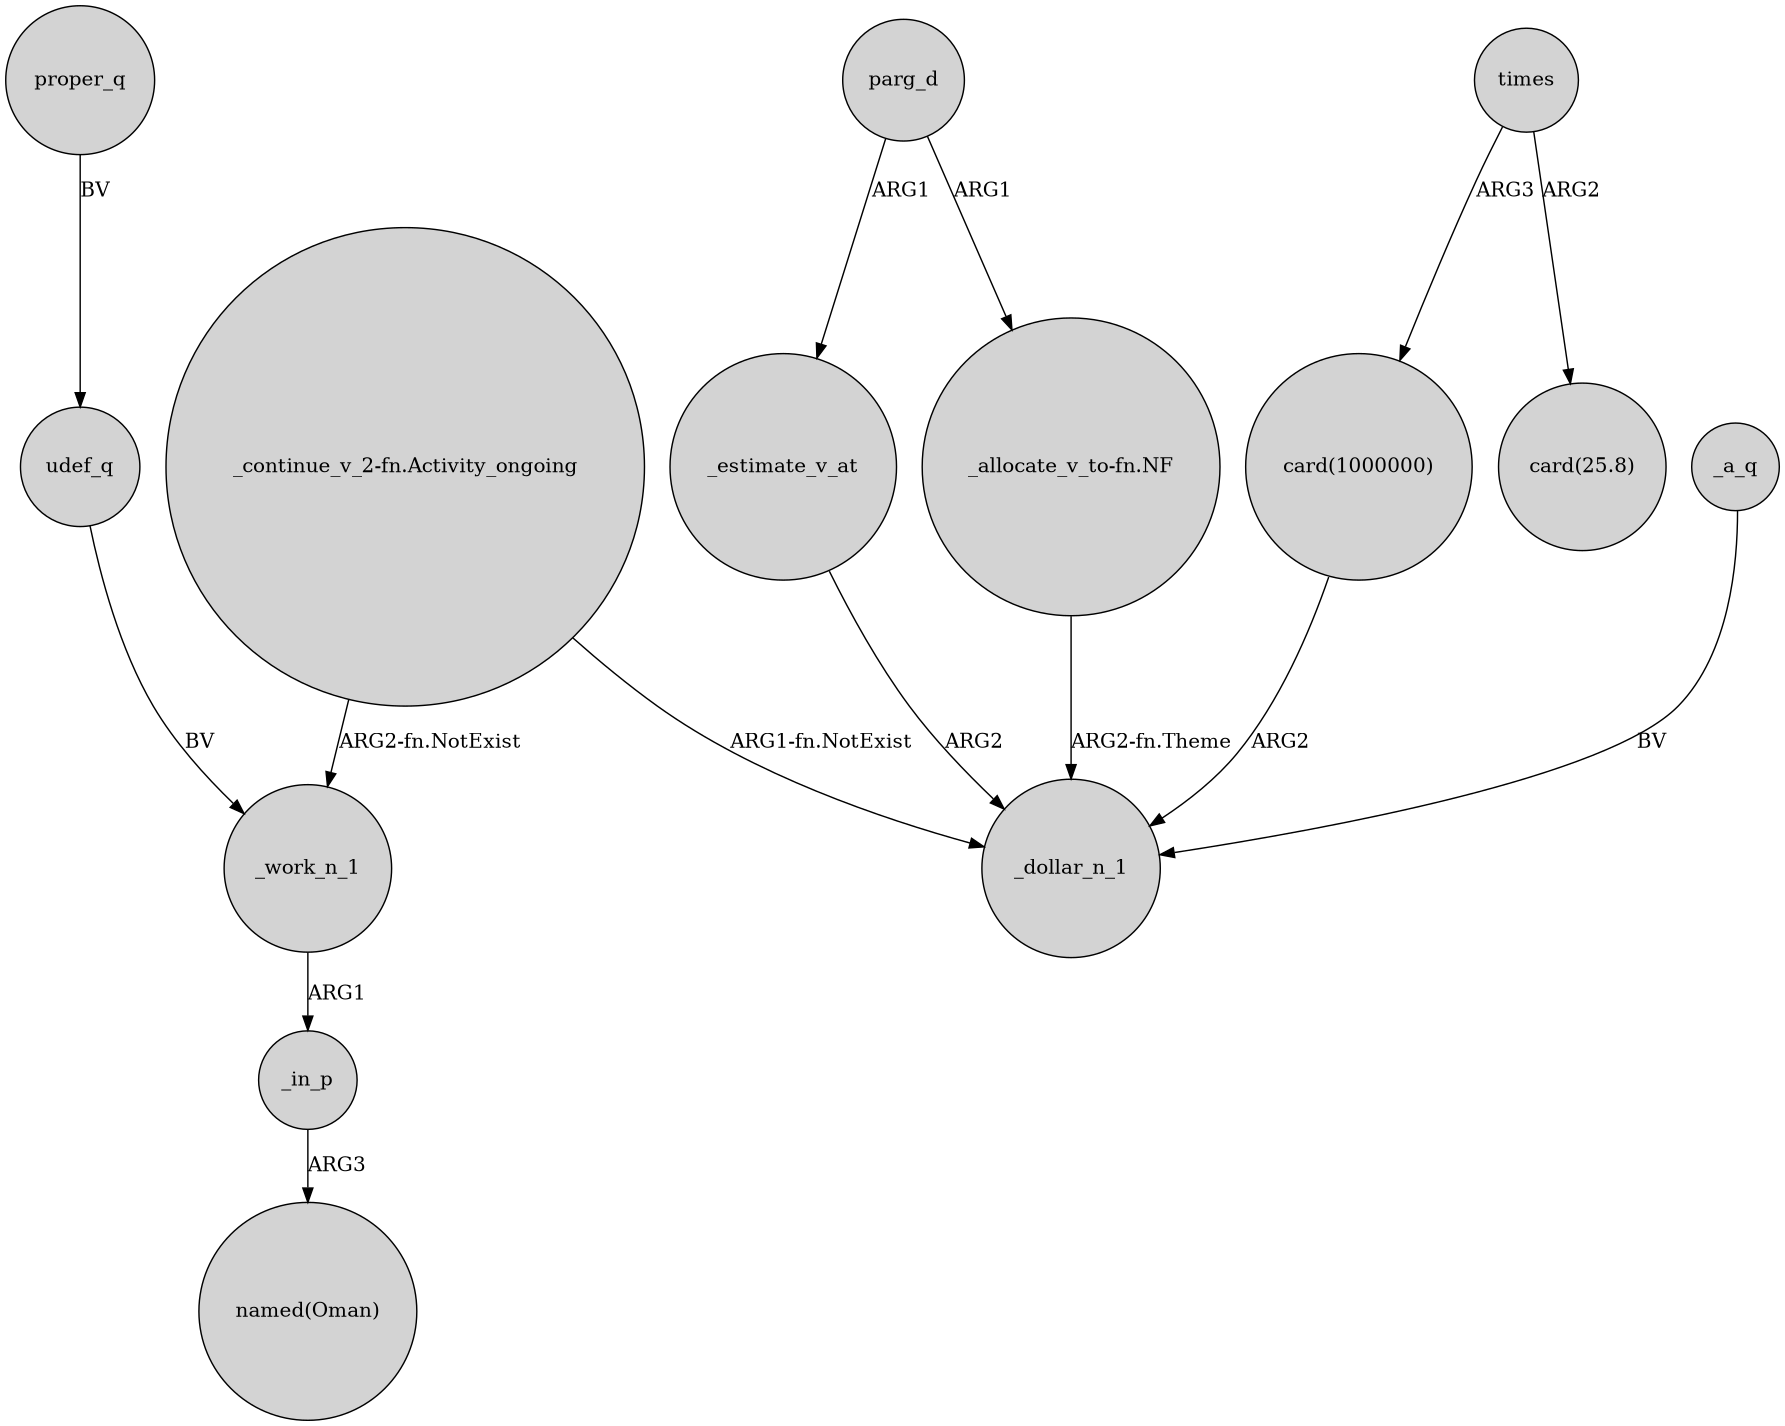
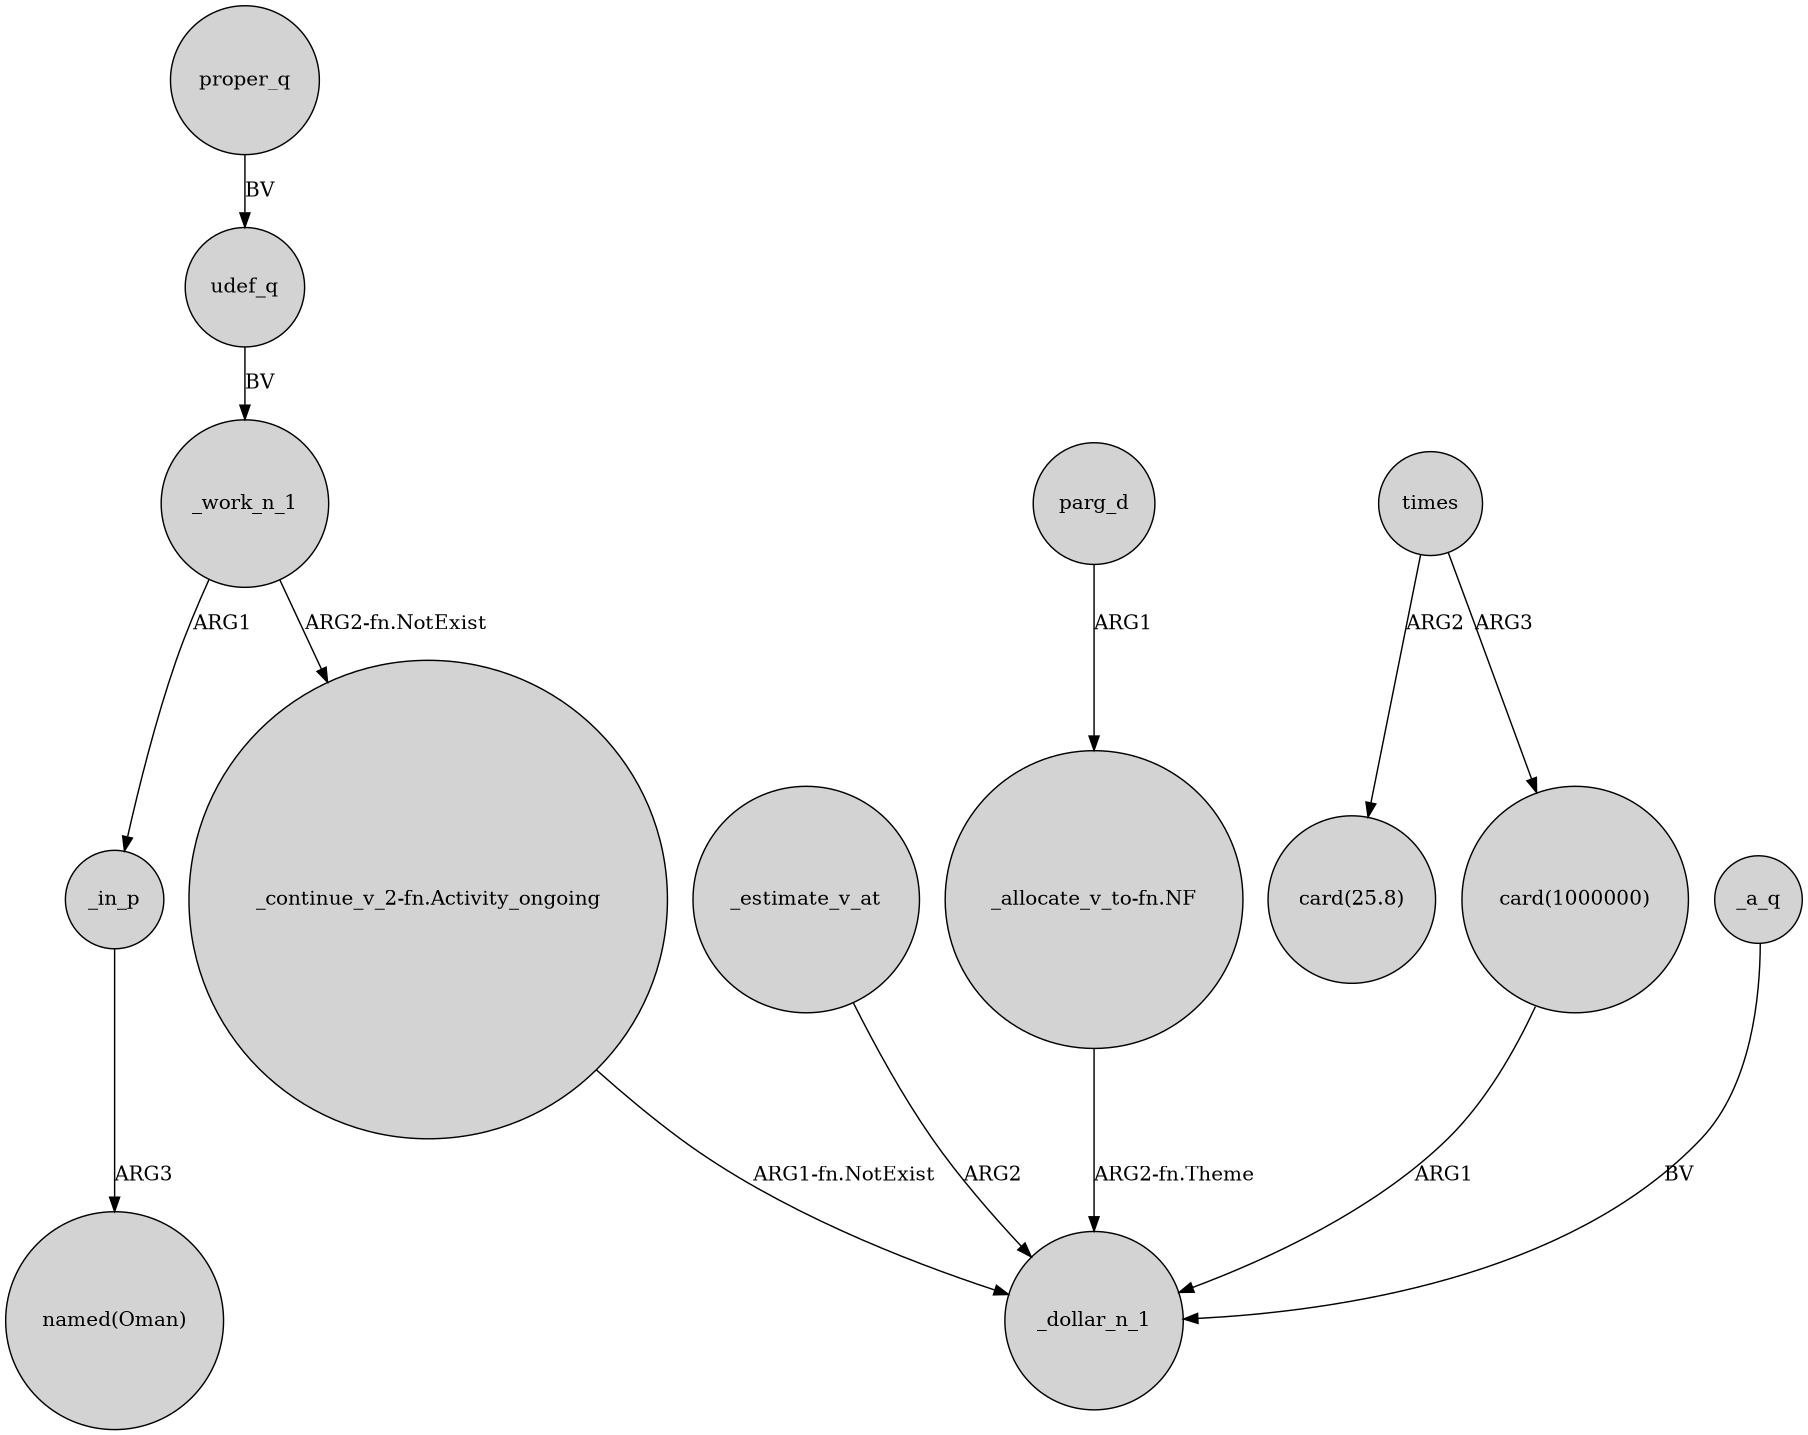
edge "parg_d" -> "_estimate_v_at": removed, label "ARG1"
edge "_continue_v_2-fn.Activity_ongoing" -> "_work_n_1": reversed
edge "card(1000000)" -> "_dollar_n_1": label "ARG2" -> "ARG1"
